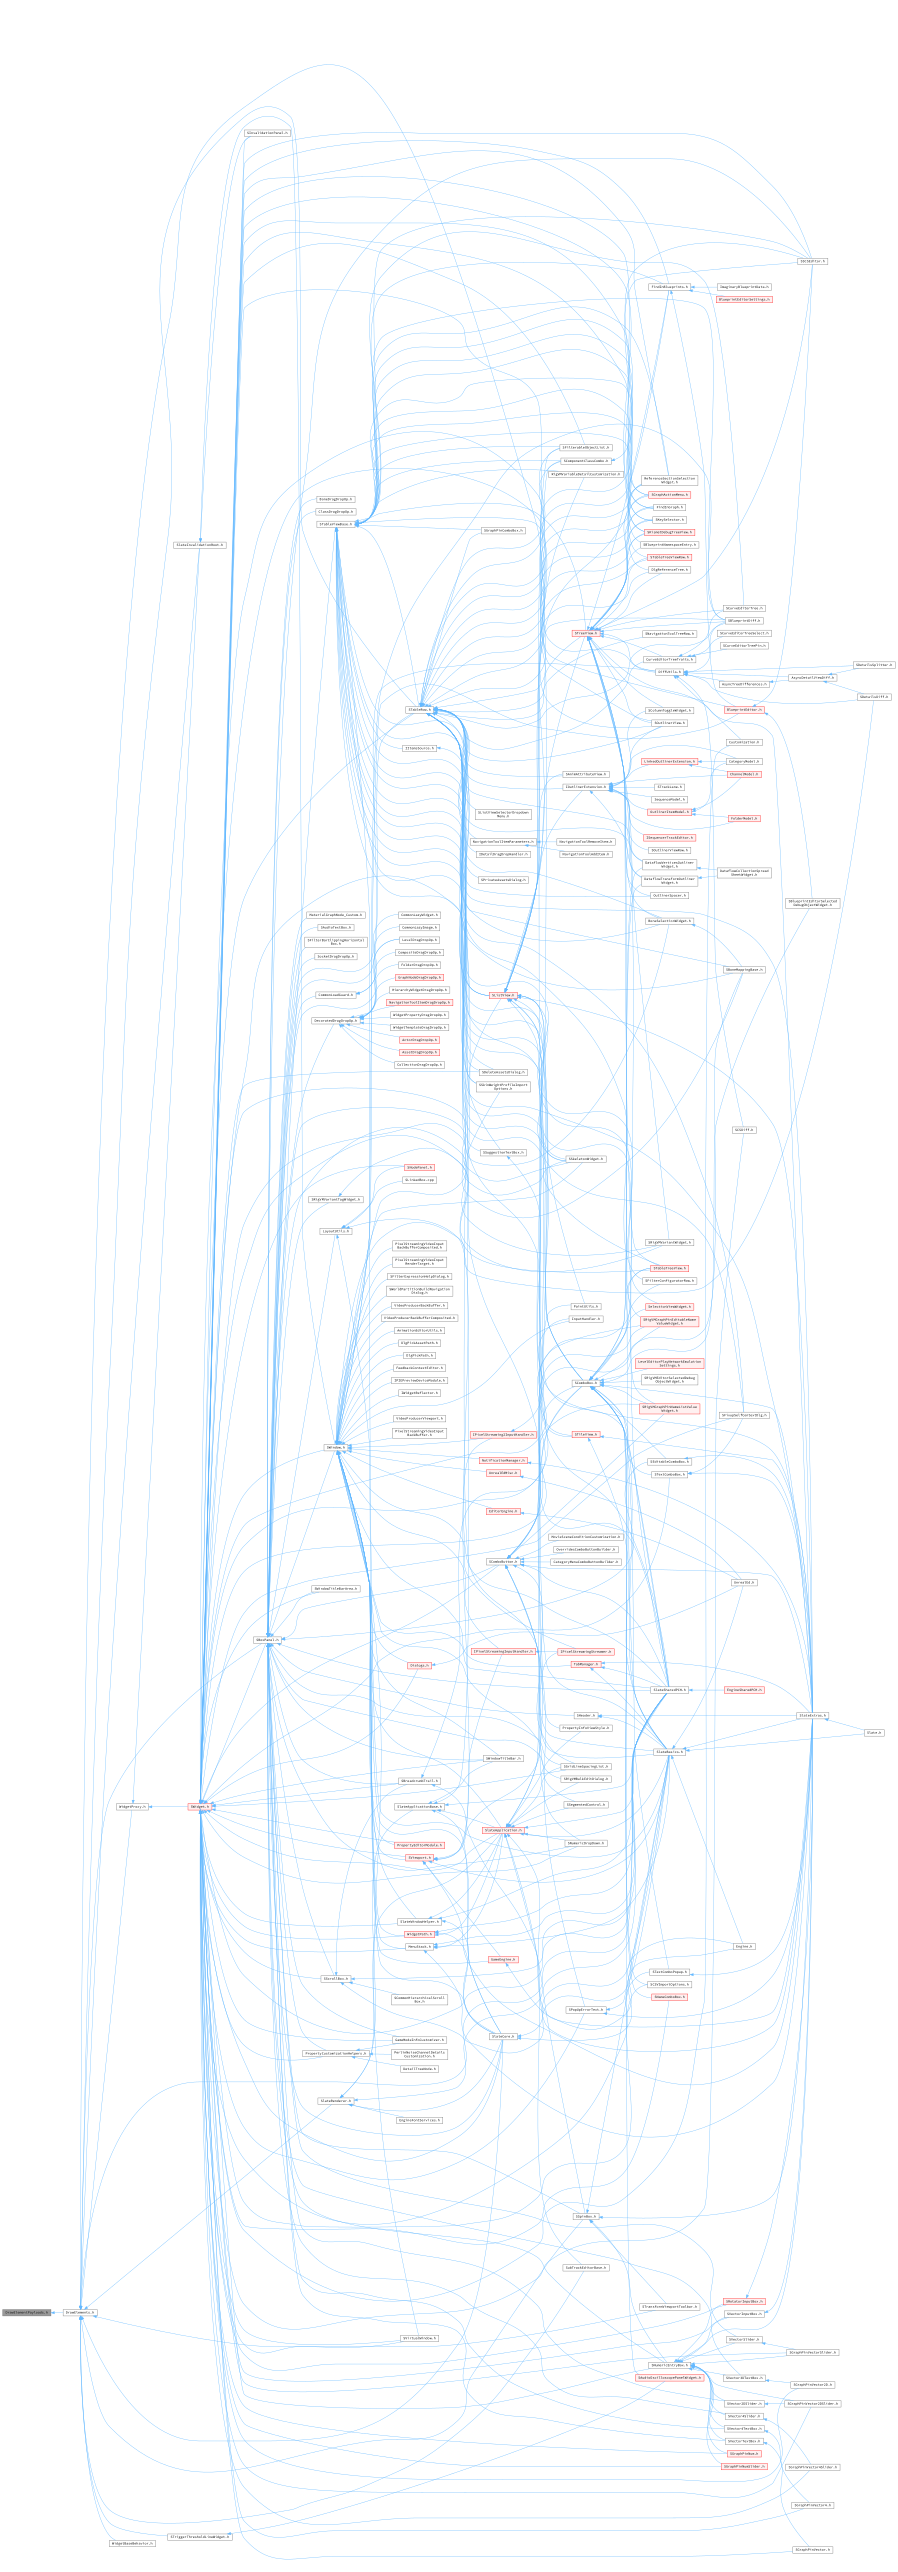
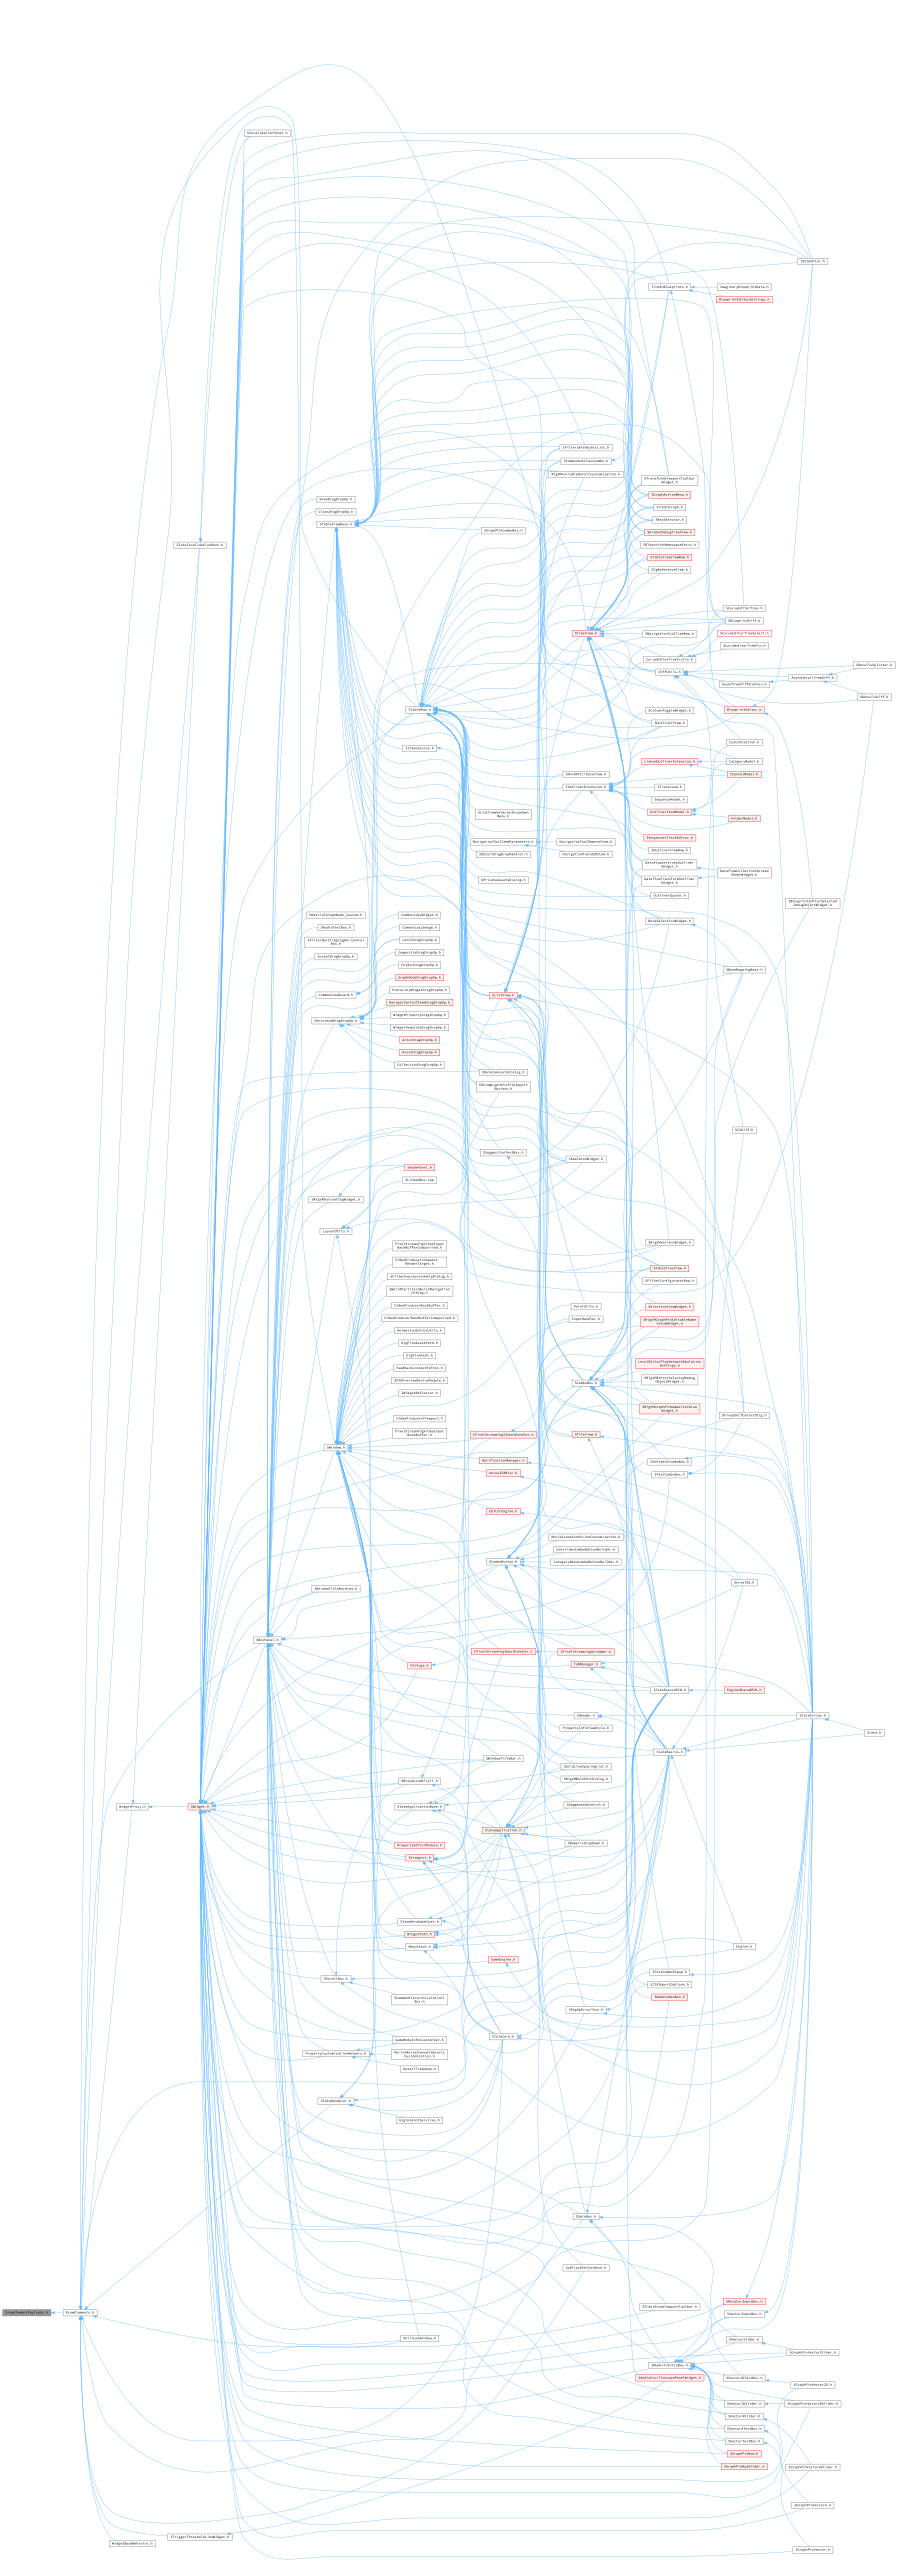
node "ReferenceSectionSelection Widget.h": label "ReferenceSectionSelection Widget.h" -> "STransformViewportToolbar Widget.h"
node "SCurveEditorTreeSelect.h": color grey40 -> red
edge "SColumnToggleWidget.h" -> "STreeView.h": now "SNavigationToolTreeRow.h" -> "STreeView.h"
node "PixelStreamingVideoInput RenderTarget.h": label "PixelStreamingVideoInput RenderTarget.h" -> "VideoProducerViewport RenderTarget.h"
